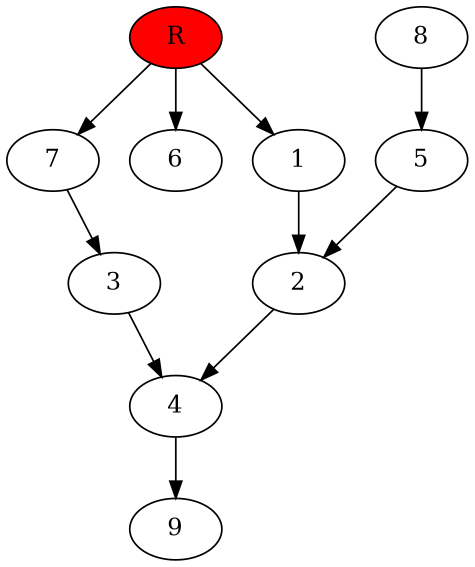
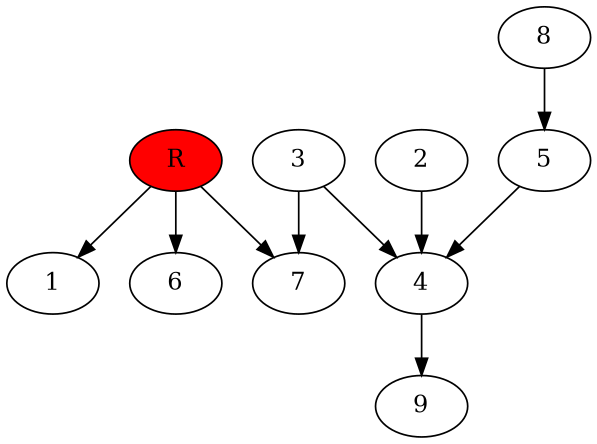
edge "7" -> "3": reversed
edge "1" -> "2": removed
edge "5" -> "2": now "5" -> "4"
